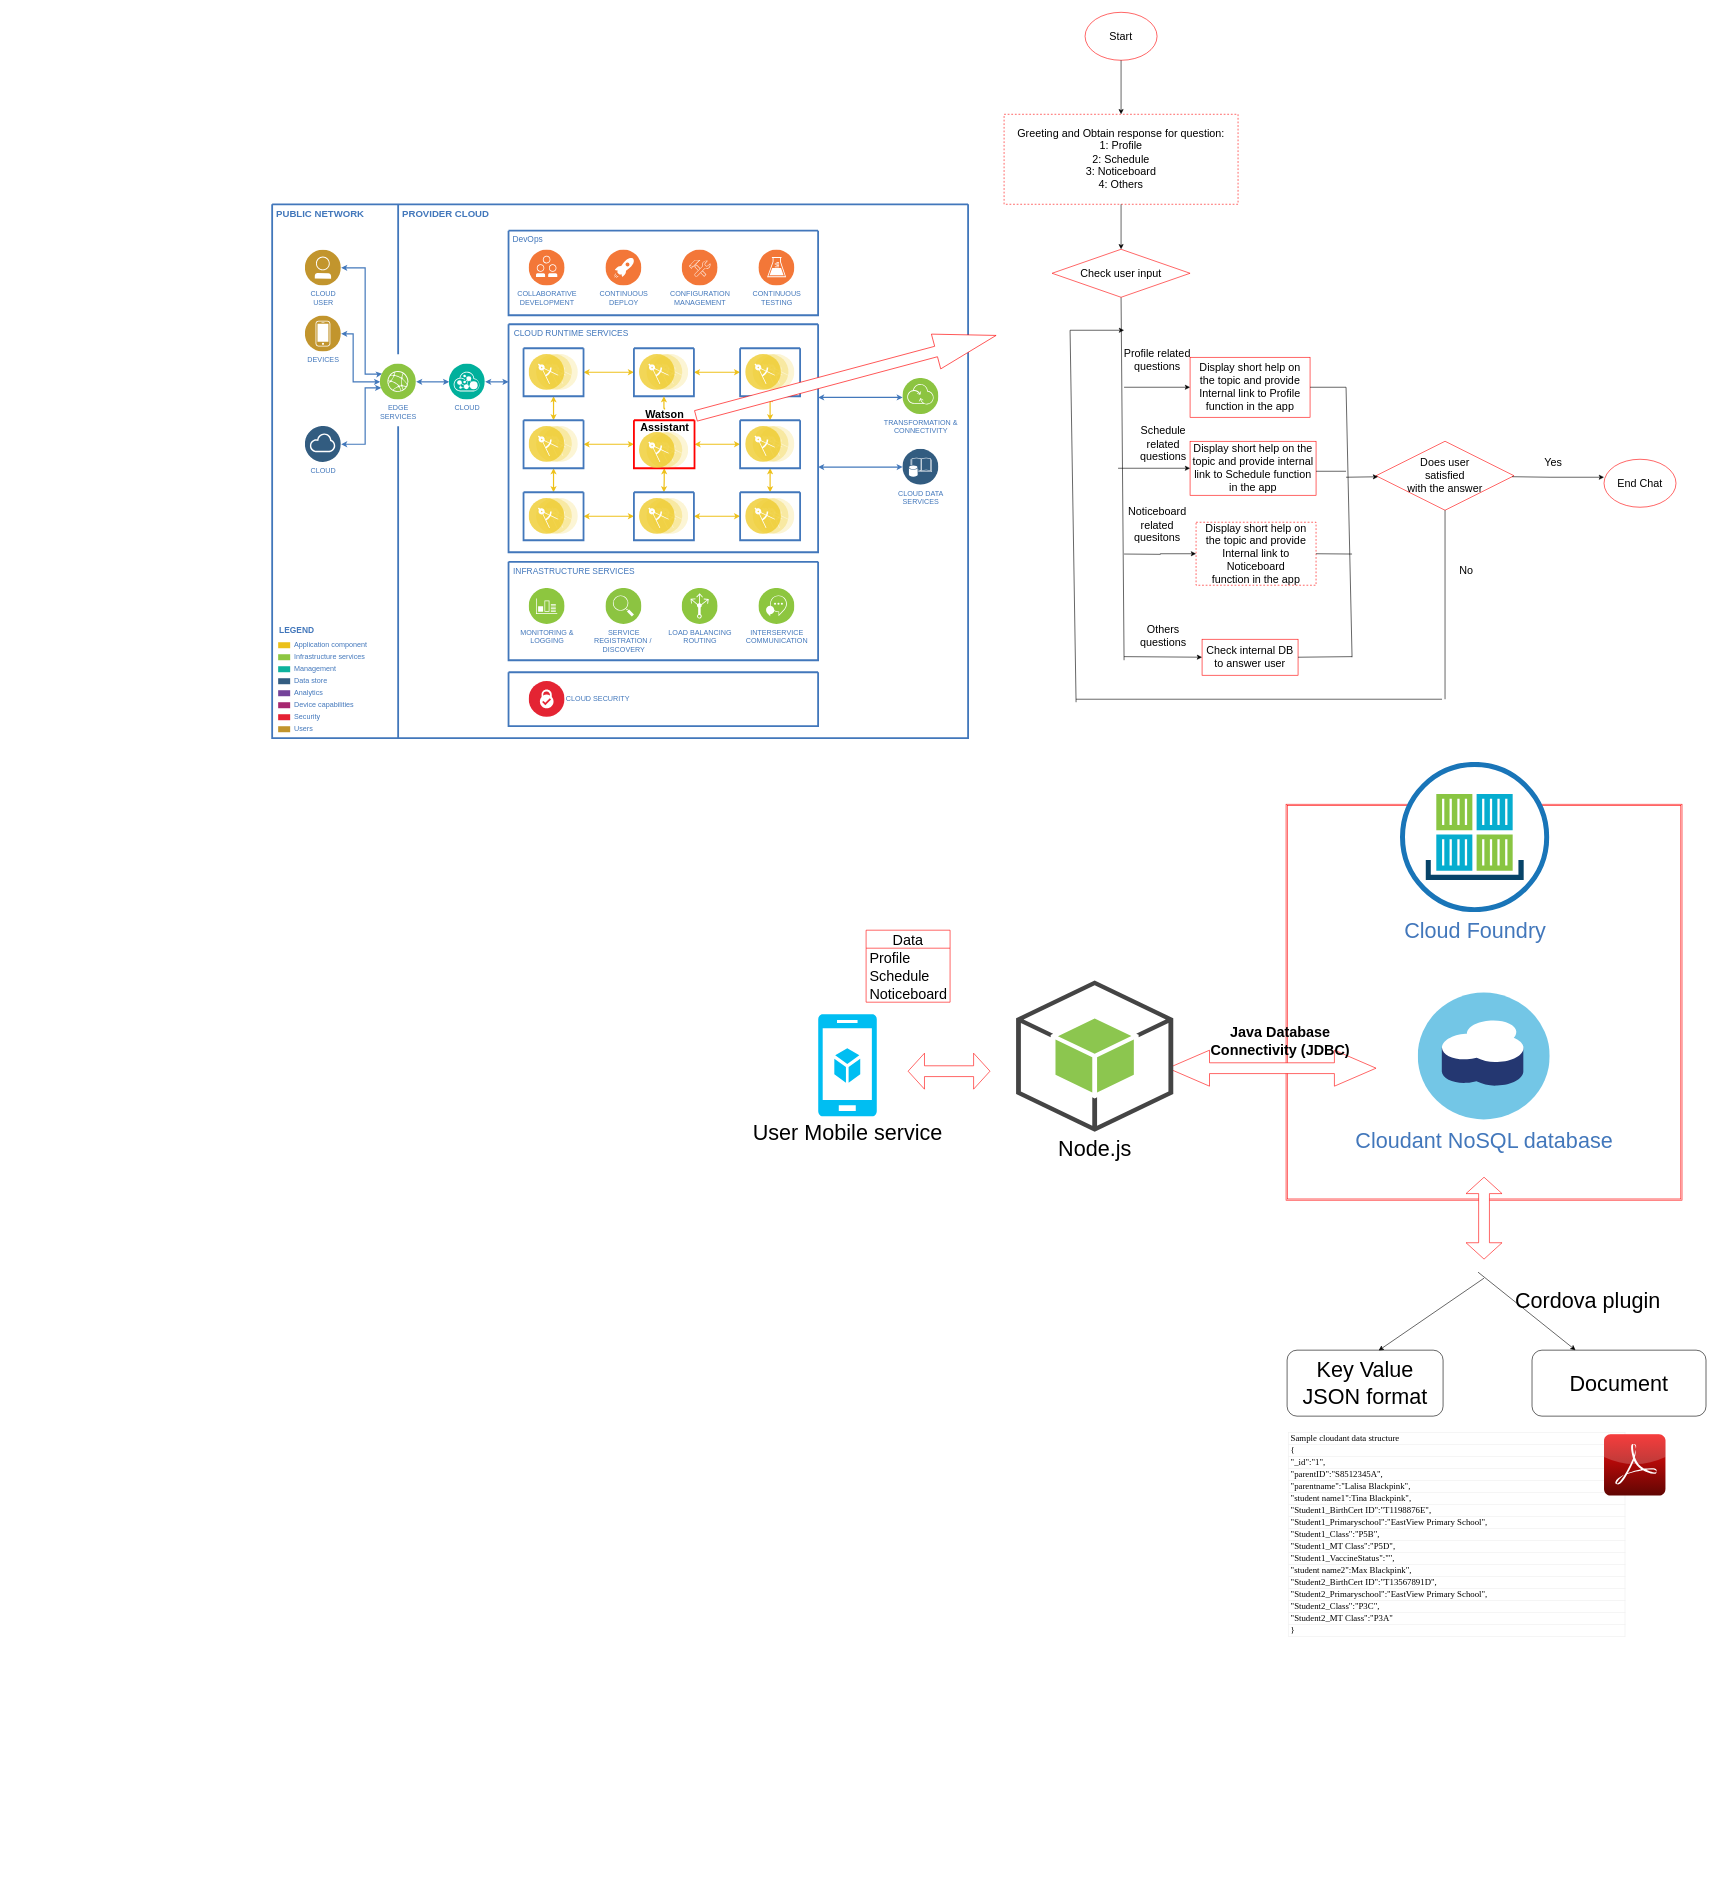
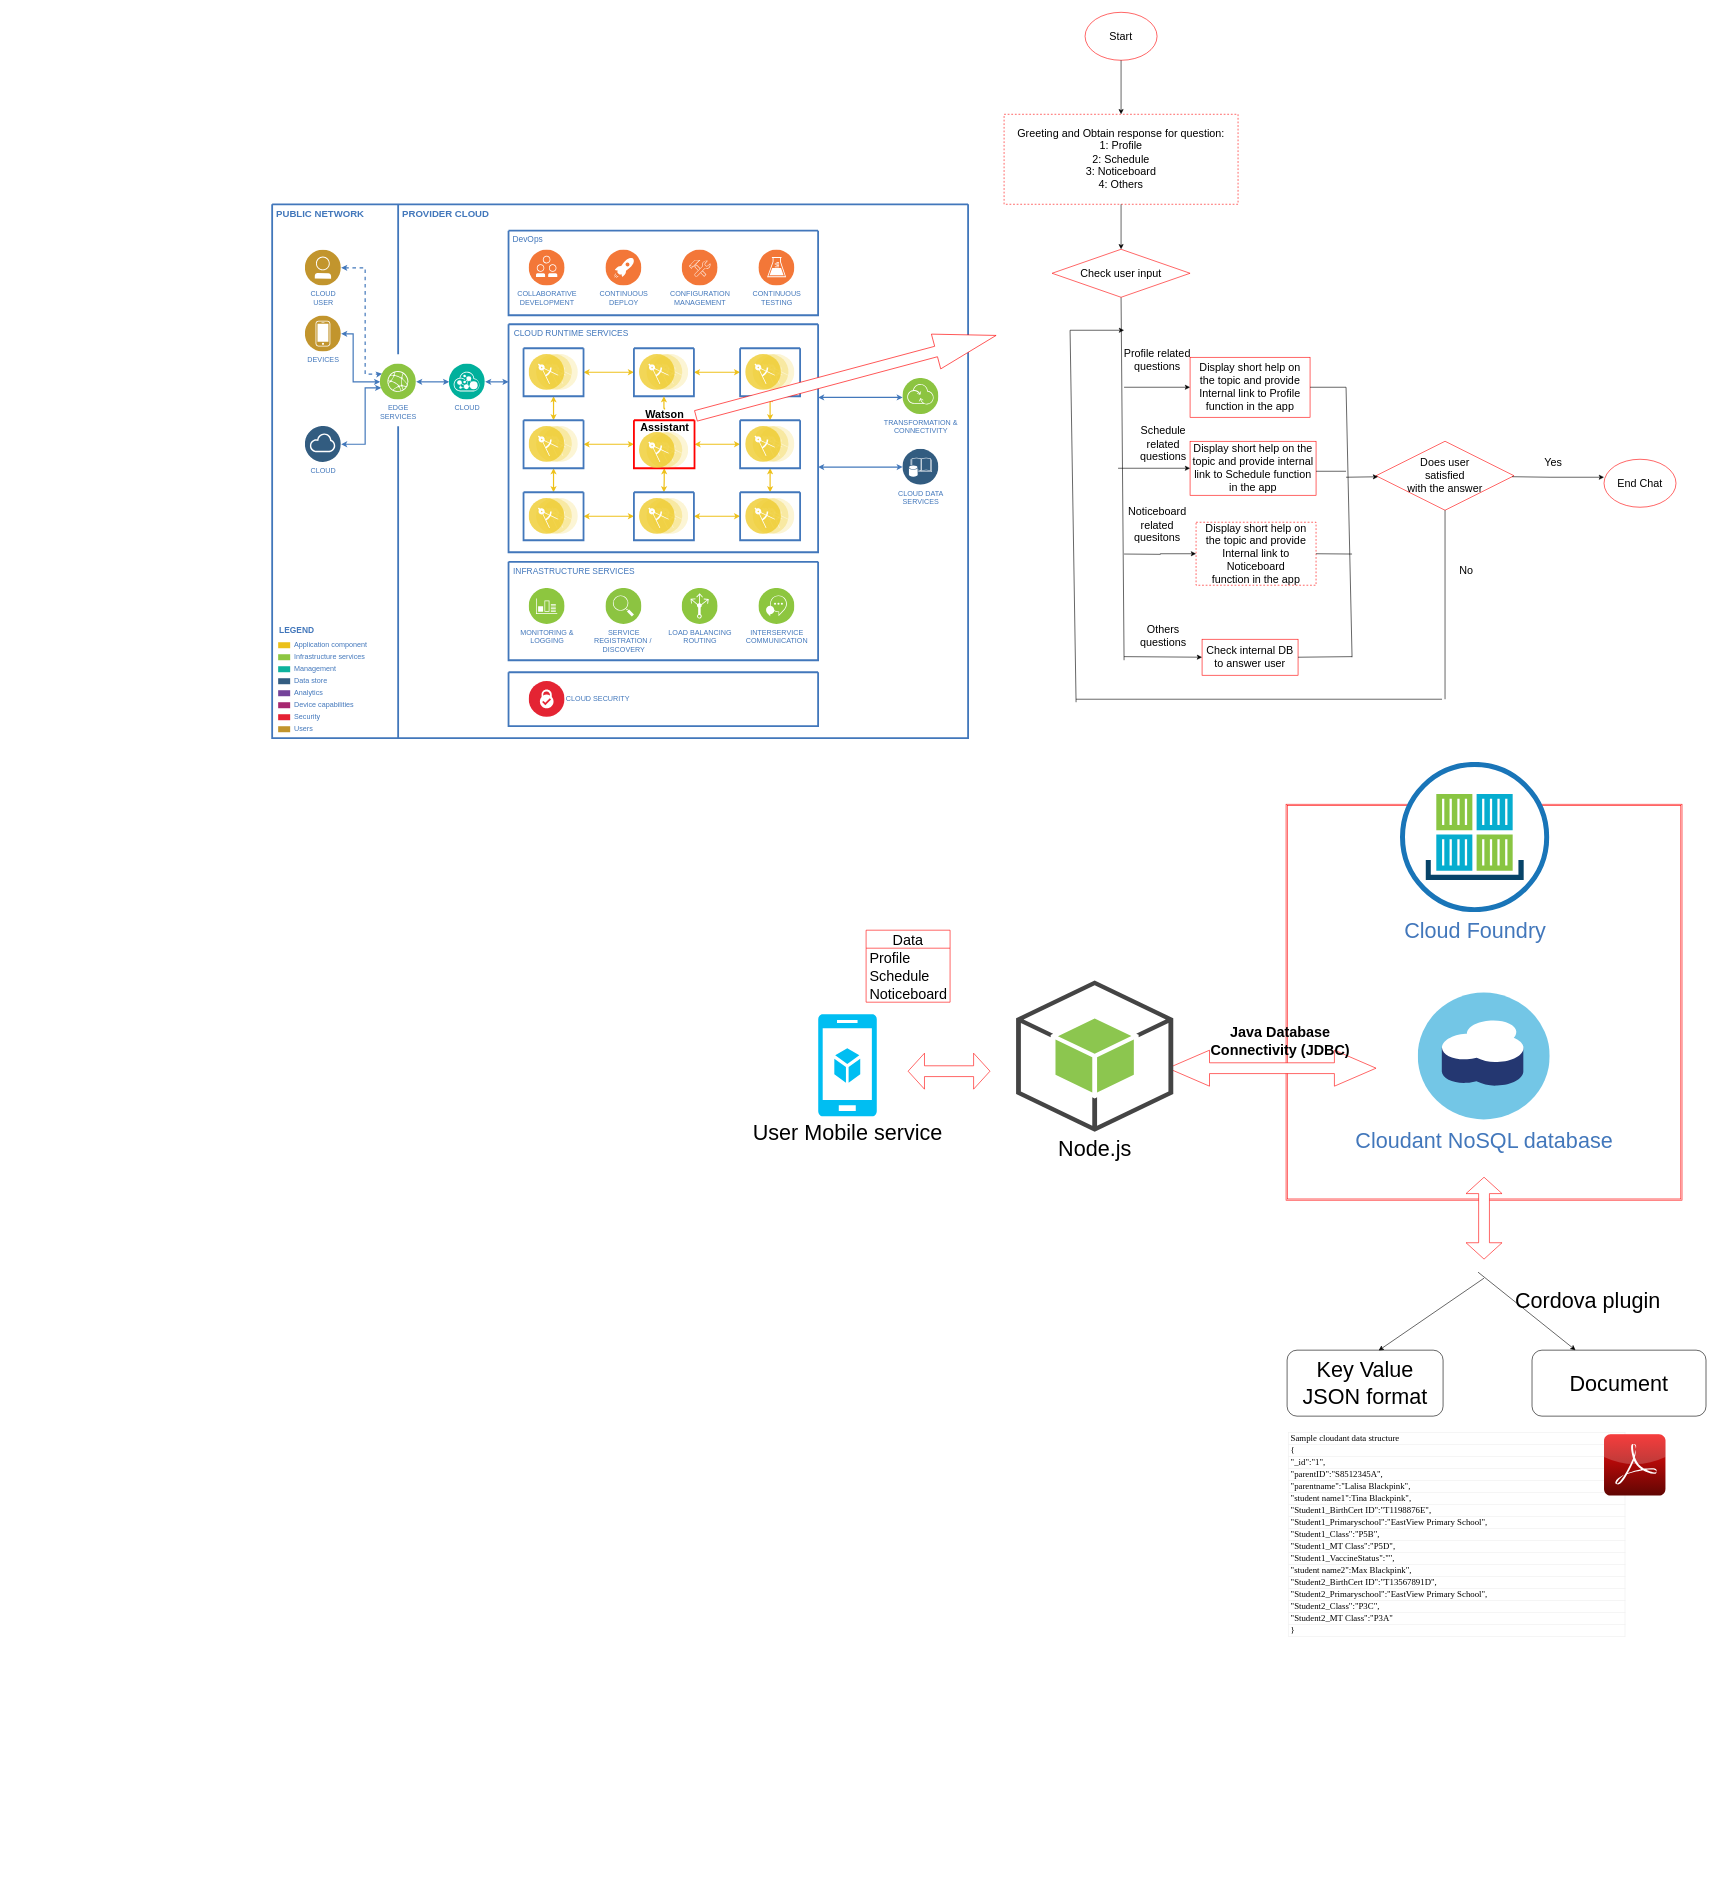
edge "CLOUD USER" -- "EDGE SERVICES": style solid -> dashed
